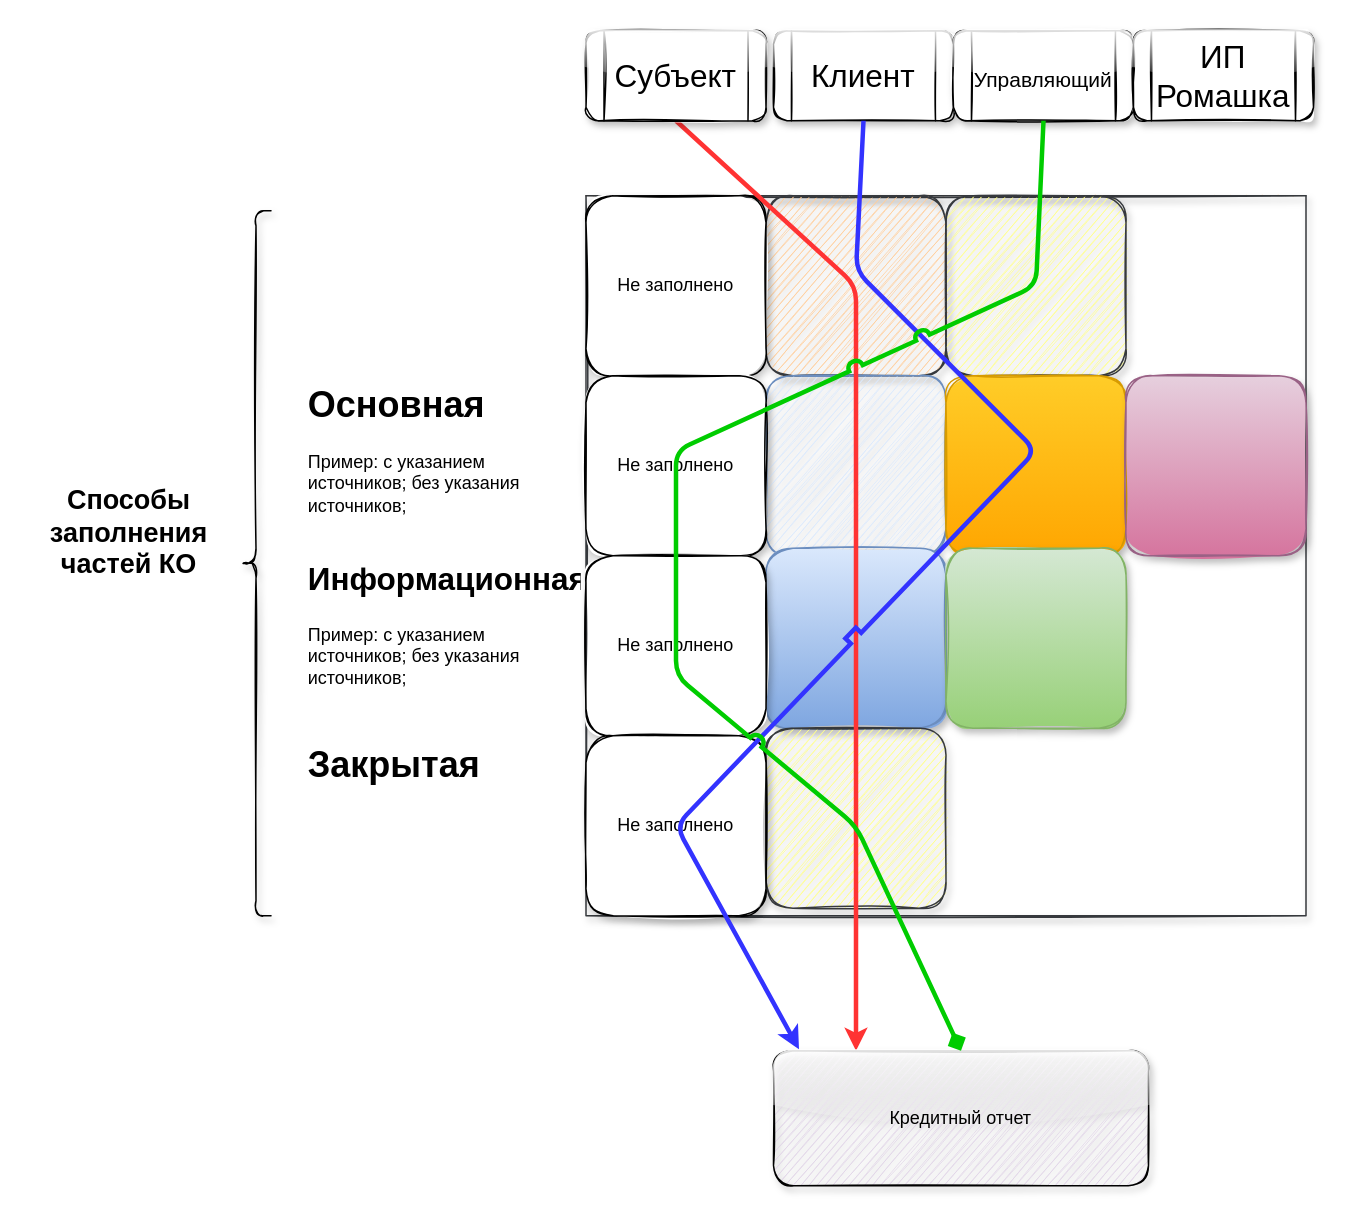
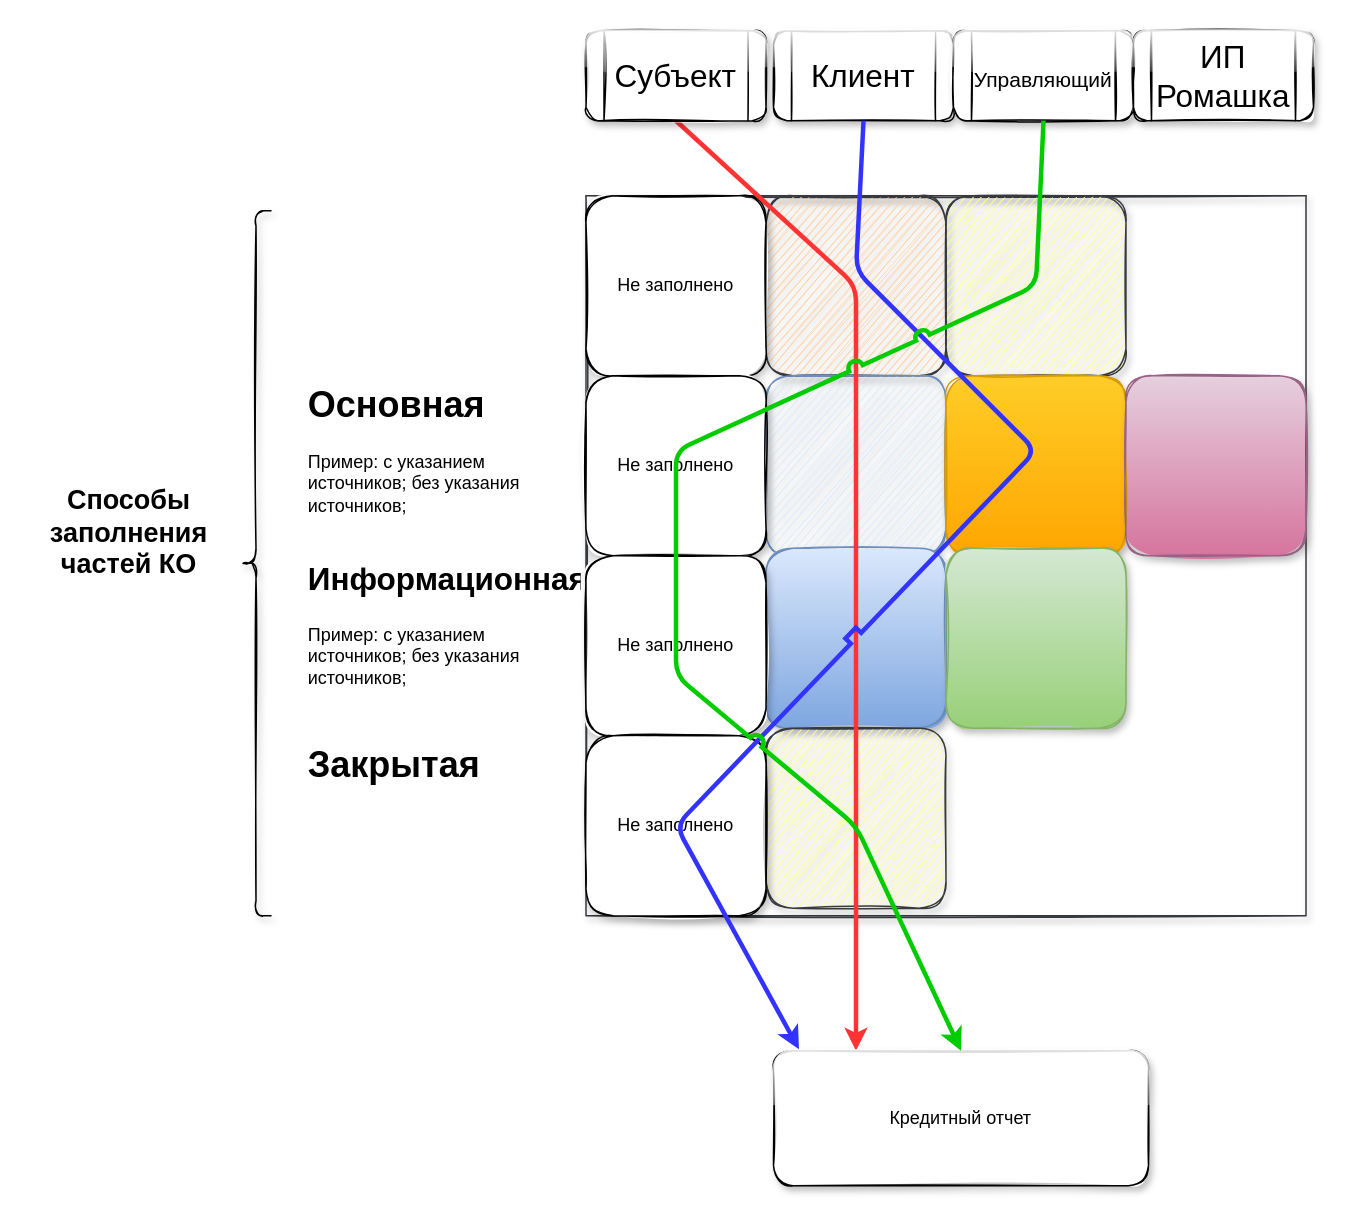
edge "Управляющий" -> "Кредитный отчет": arrowhead diamond -> classic
node "Кредитный отчет": fillcolor #e1d5e7 -> #ffffff
